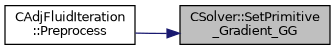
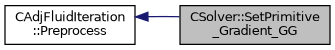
edge "CAdjFluidIteration ::Preprocess" -> "CSolver::SetPrimitive _Gradient_GG": reversed
